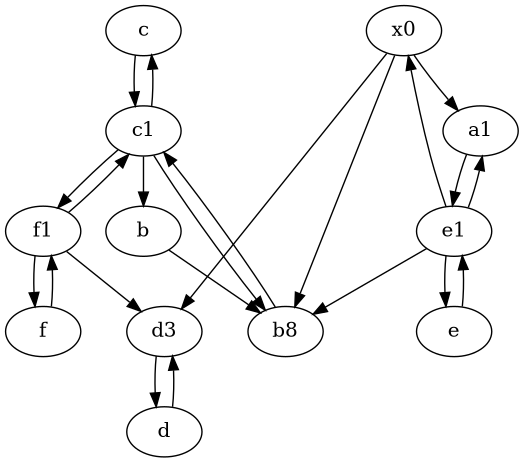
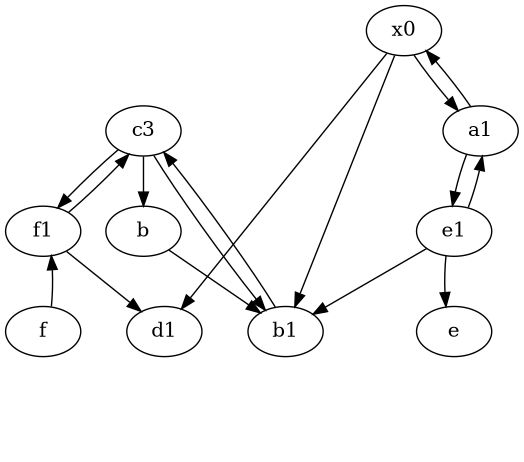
node "c": removed
node "c1": label "c1" -> "c3"
edge "e1" -> "x0": now "a1" -> "x0"
edge "f1" -> "f": removed
edge "e" -> "e1": removed
node "d3": label "d3" -> "d1"
node "b8": label "b8" -> "b1"
node "d": removed
